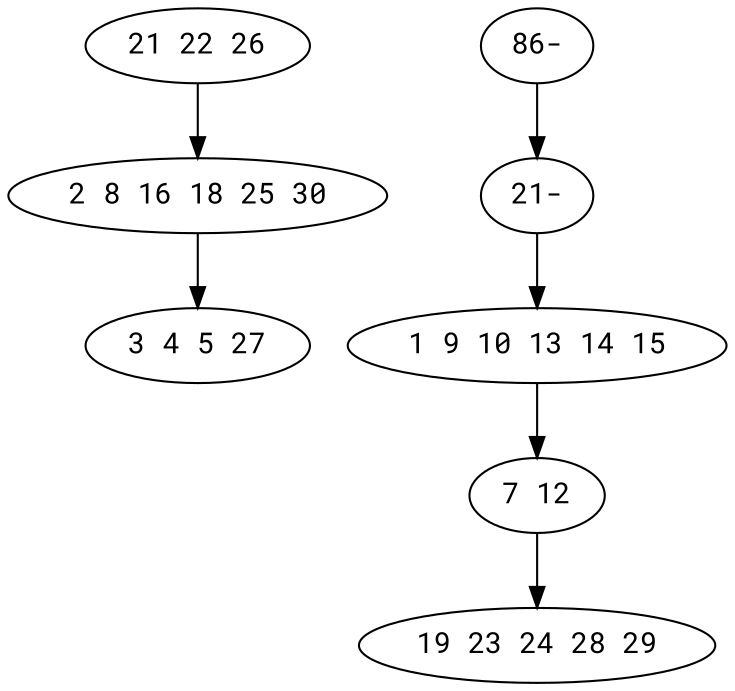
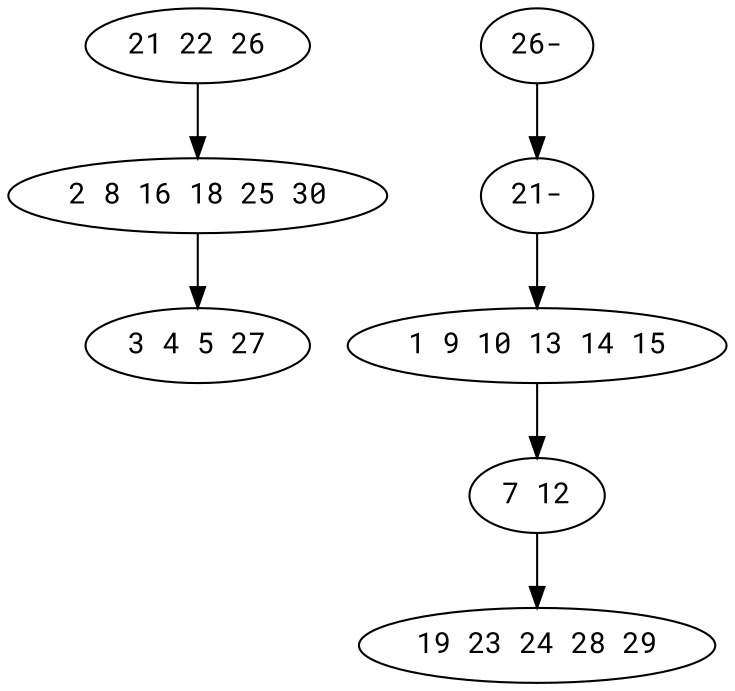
node "86-": label "86-" -> "26-"
